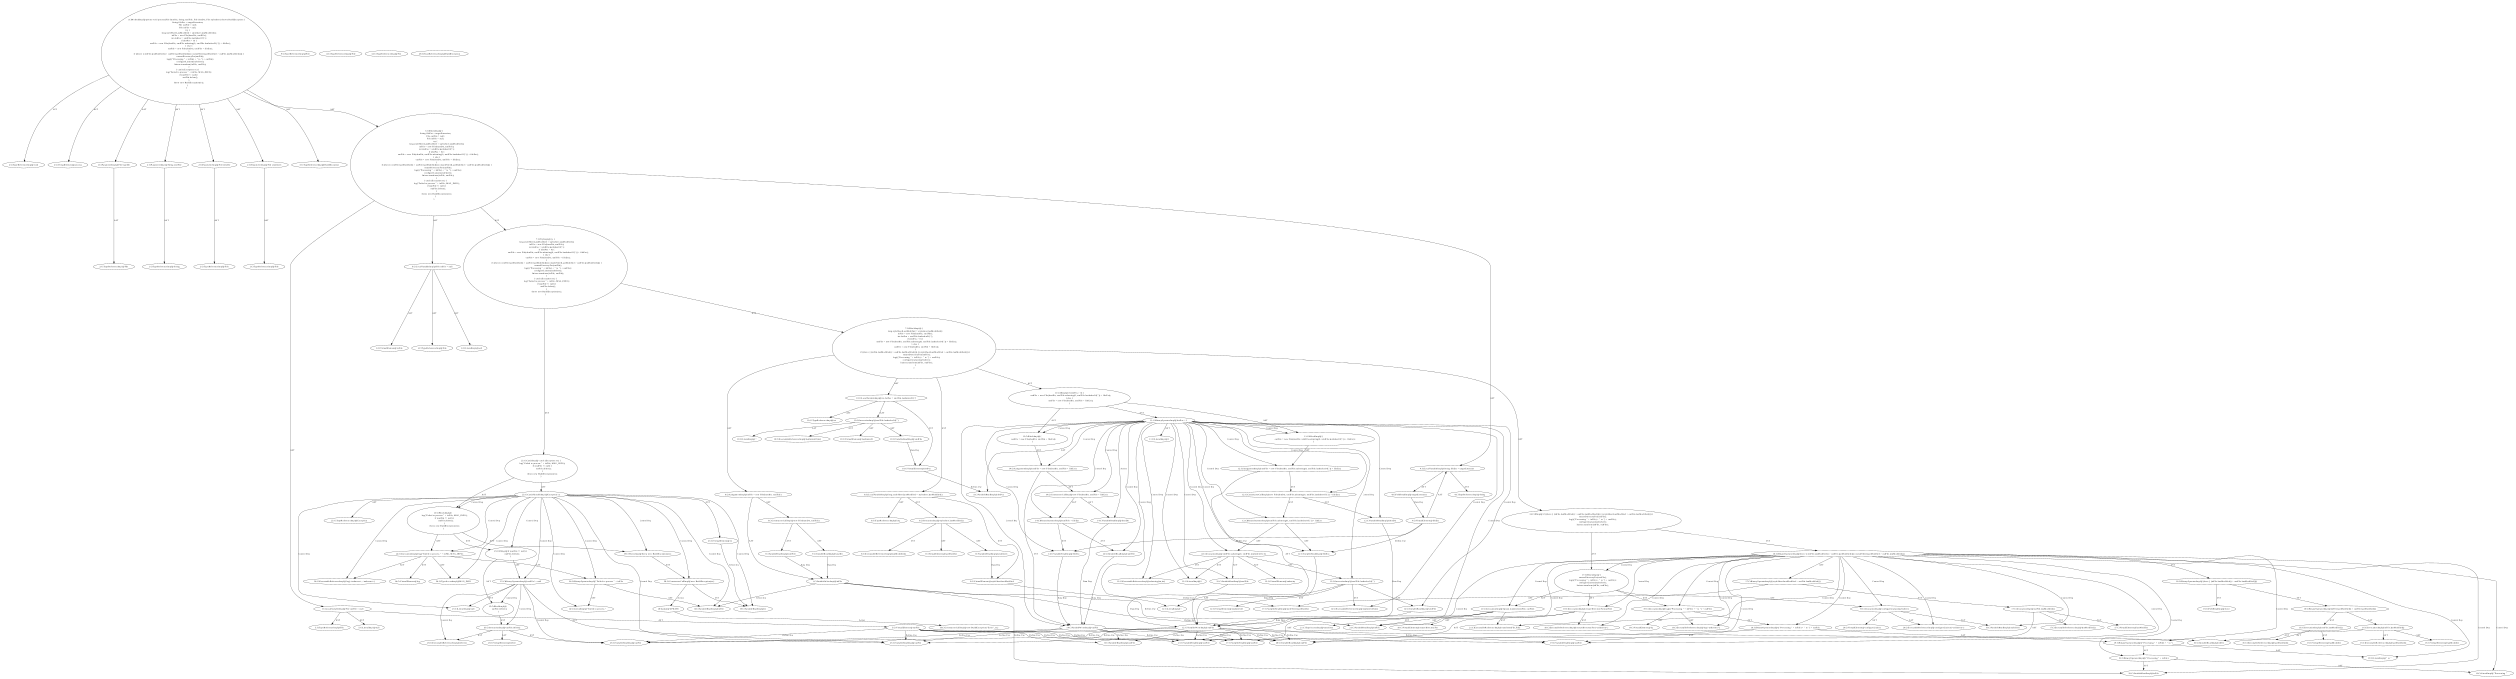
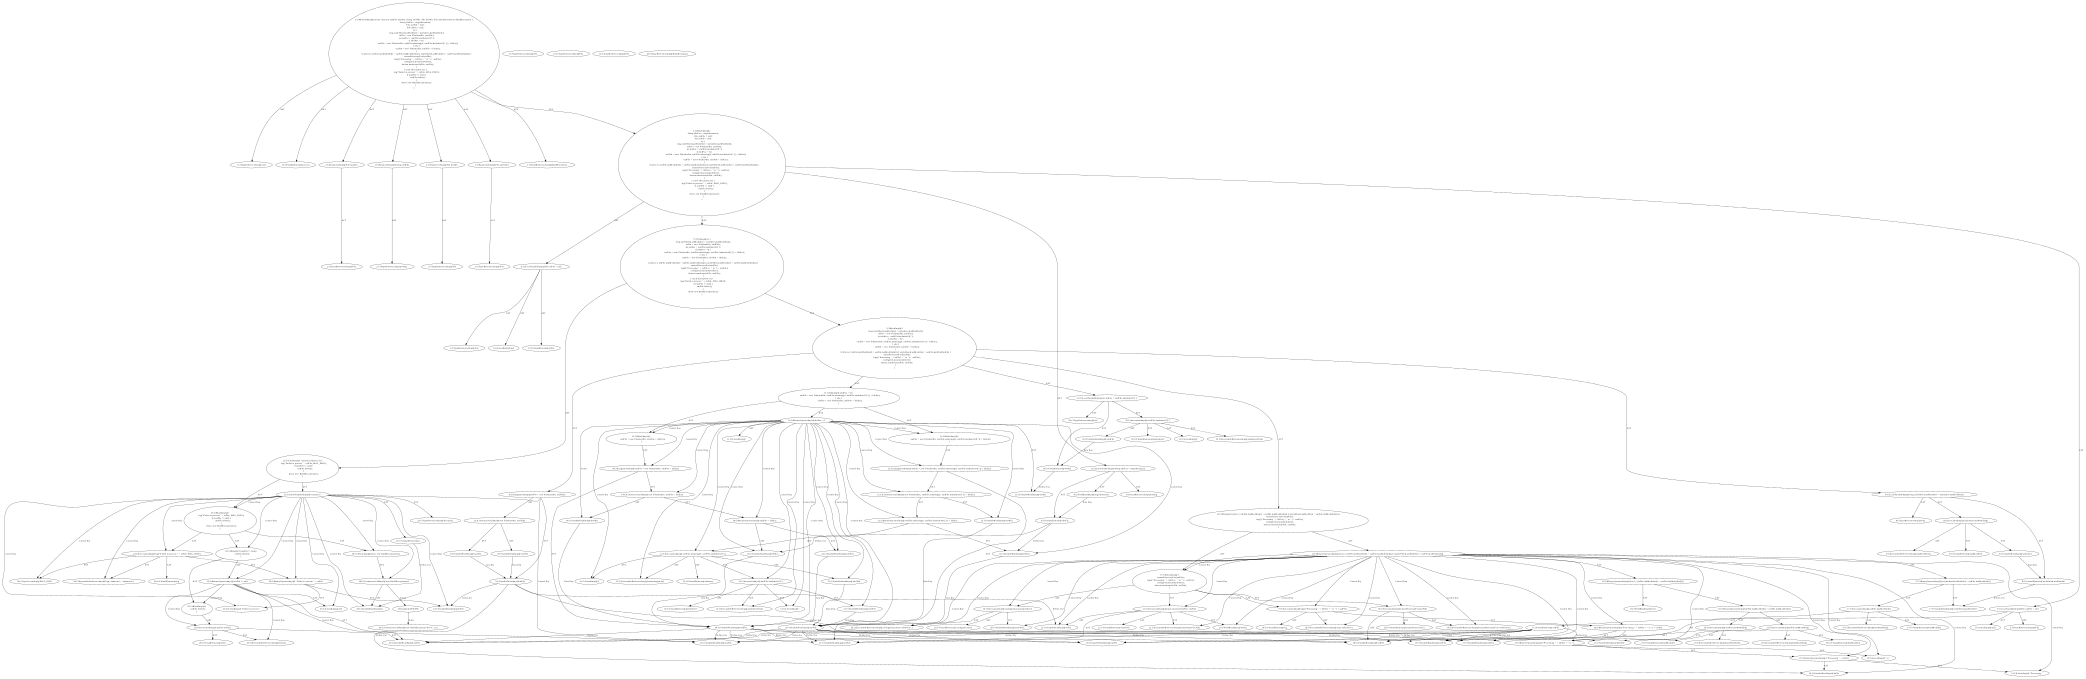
edge "4:CtVirtualElement@fileExt" -> "4:CtLocalVariableImpl@String fileExt = targetExtension": reversed
node "21:CtFieldReadImpl@liaison": added
node "21:CtTypeAccessImpl@transform": label "21:CtTypeAccessImpl@transform" -> "21:CtVirtualElement@transform"
edge "16:CtInvocationImpl@outFile.lastModified()" -> "16:CtVariableReadImpl@outFile": added, label "AST"
